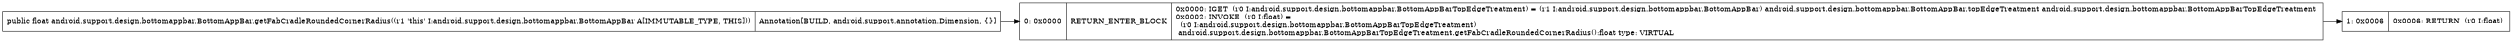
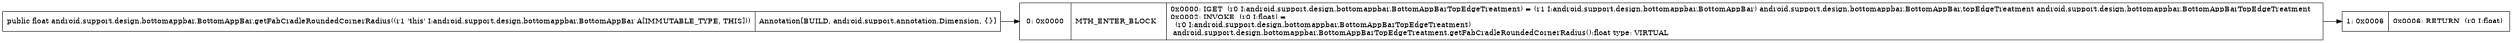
node "0: 0x0000": text "RETURN_ENTER_BLOCK" -> "MTH_ENTER_BLOCK"
